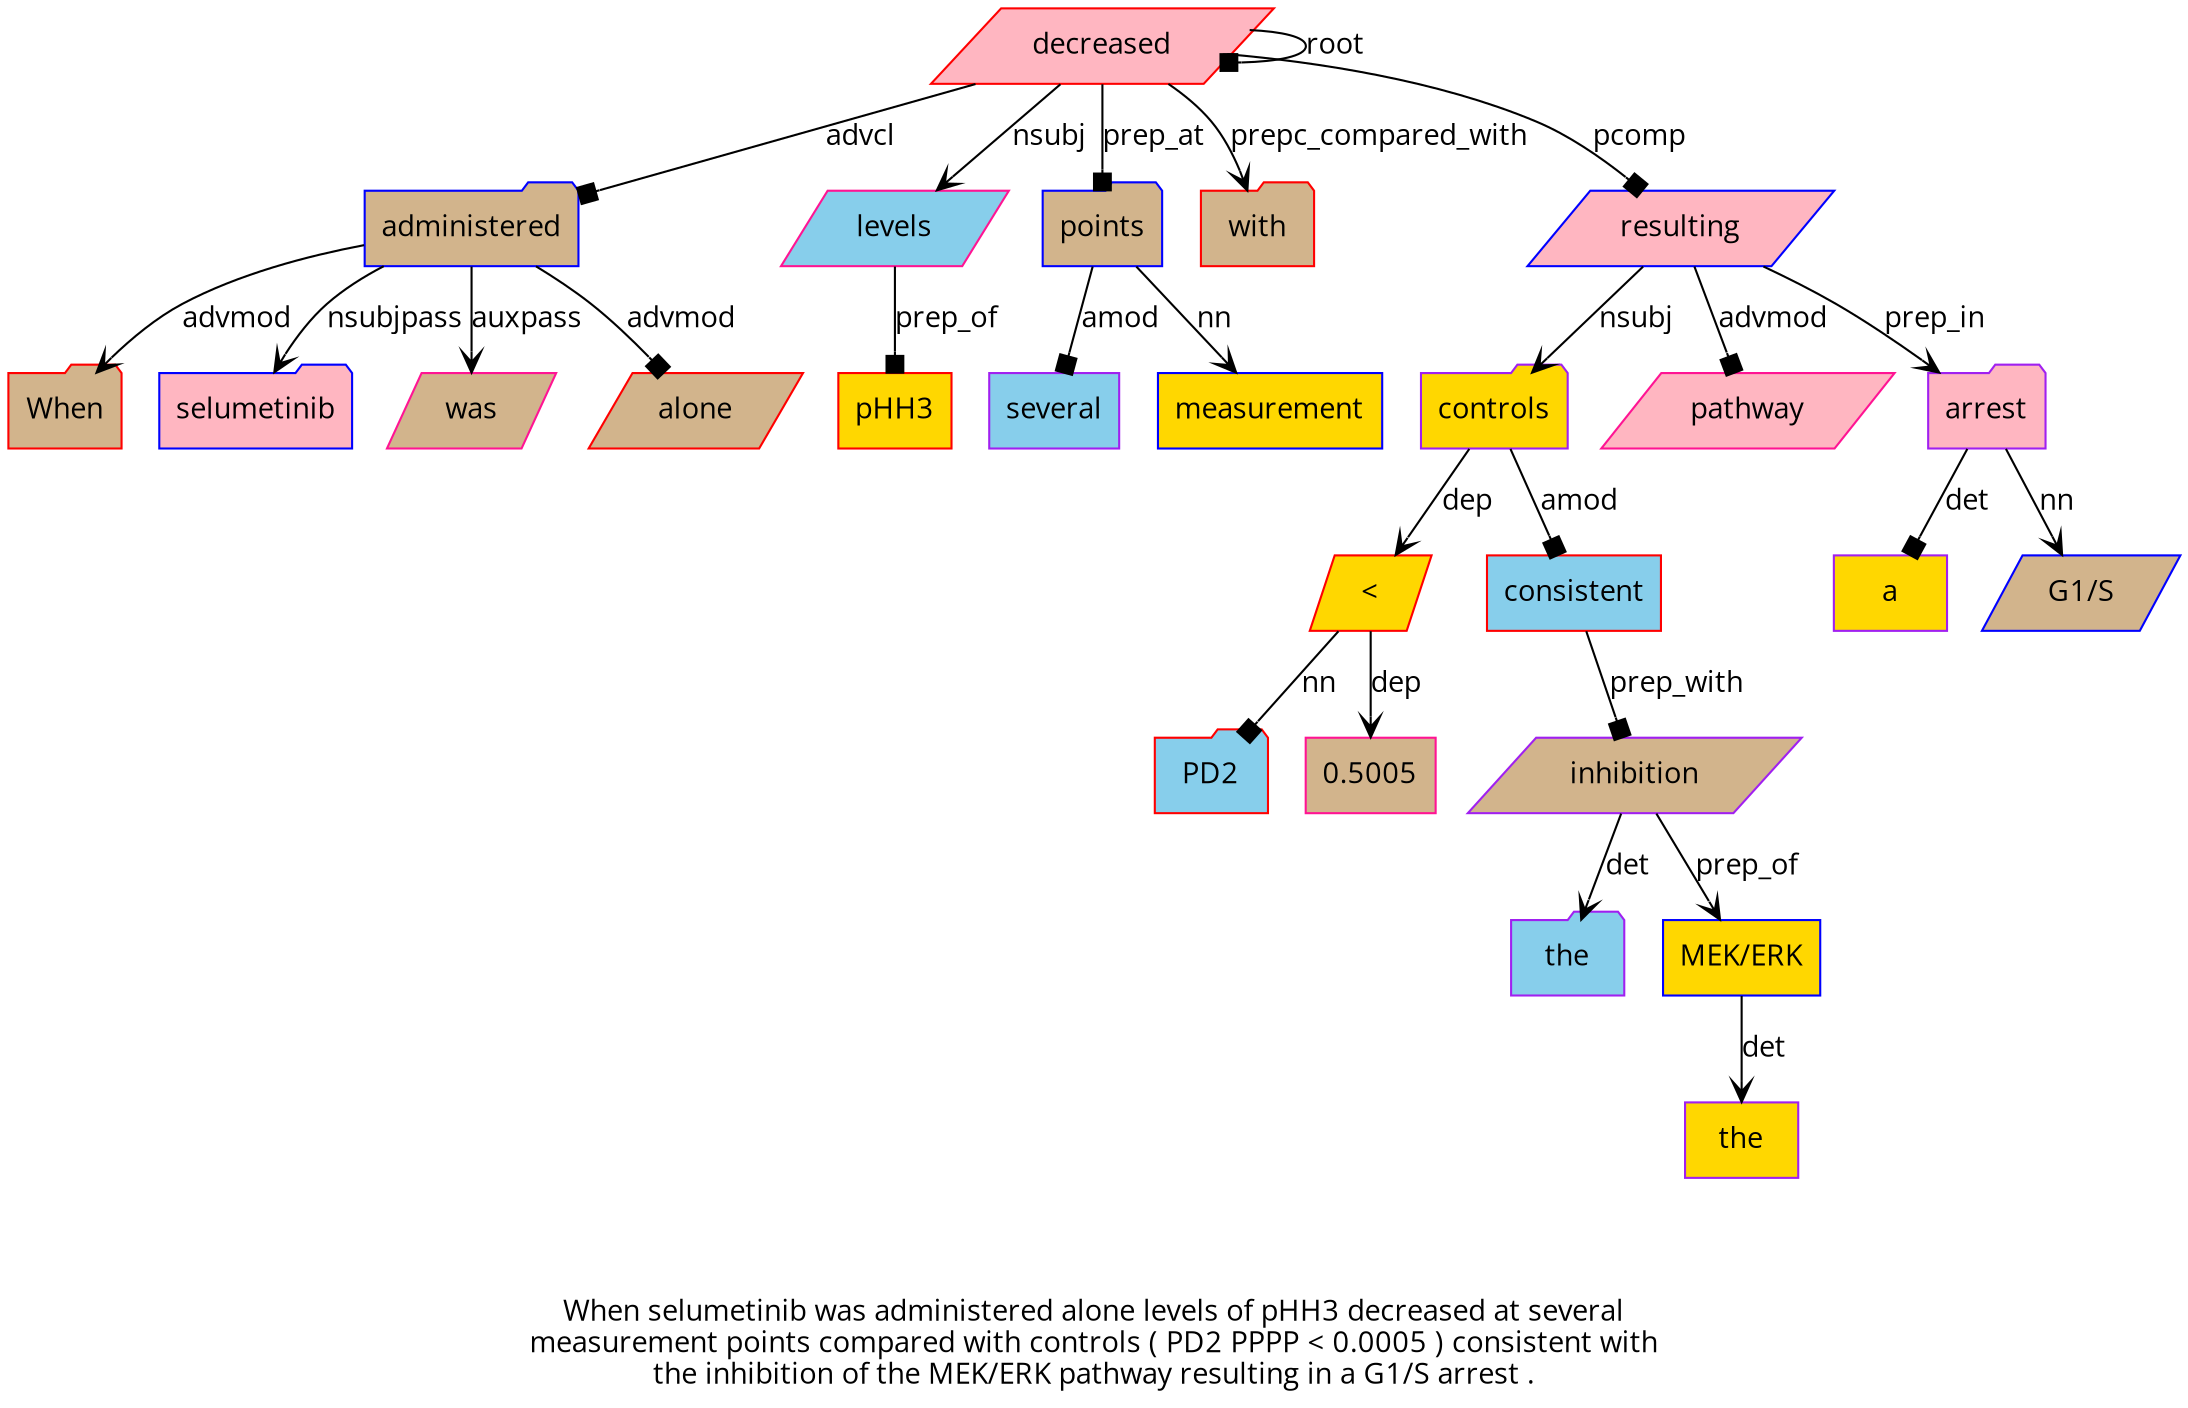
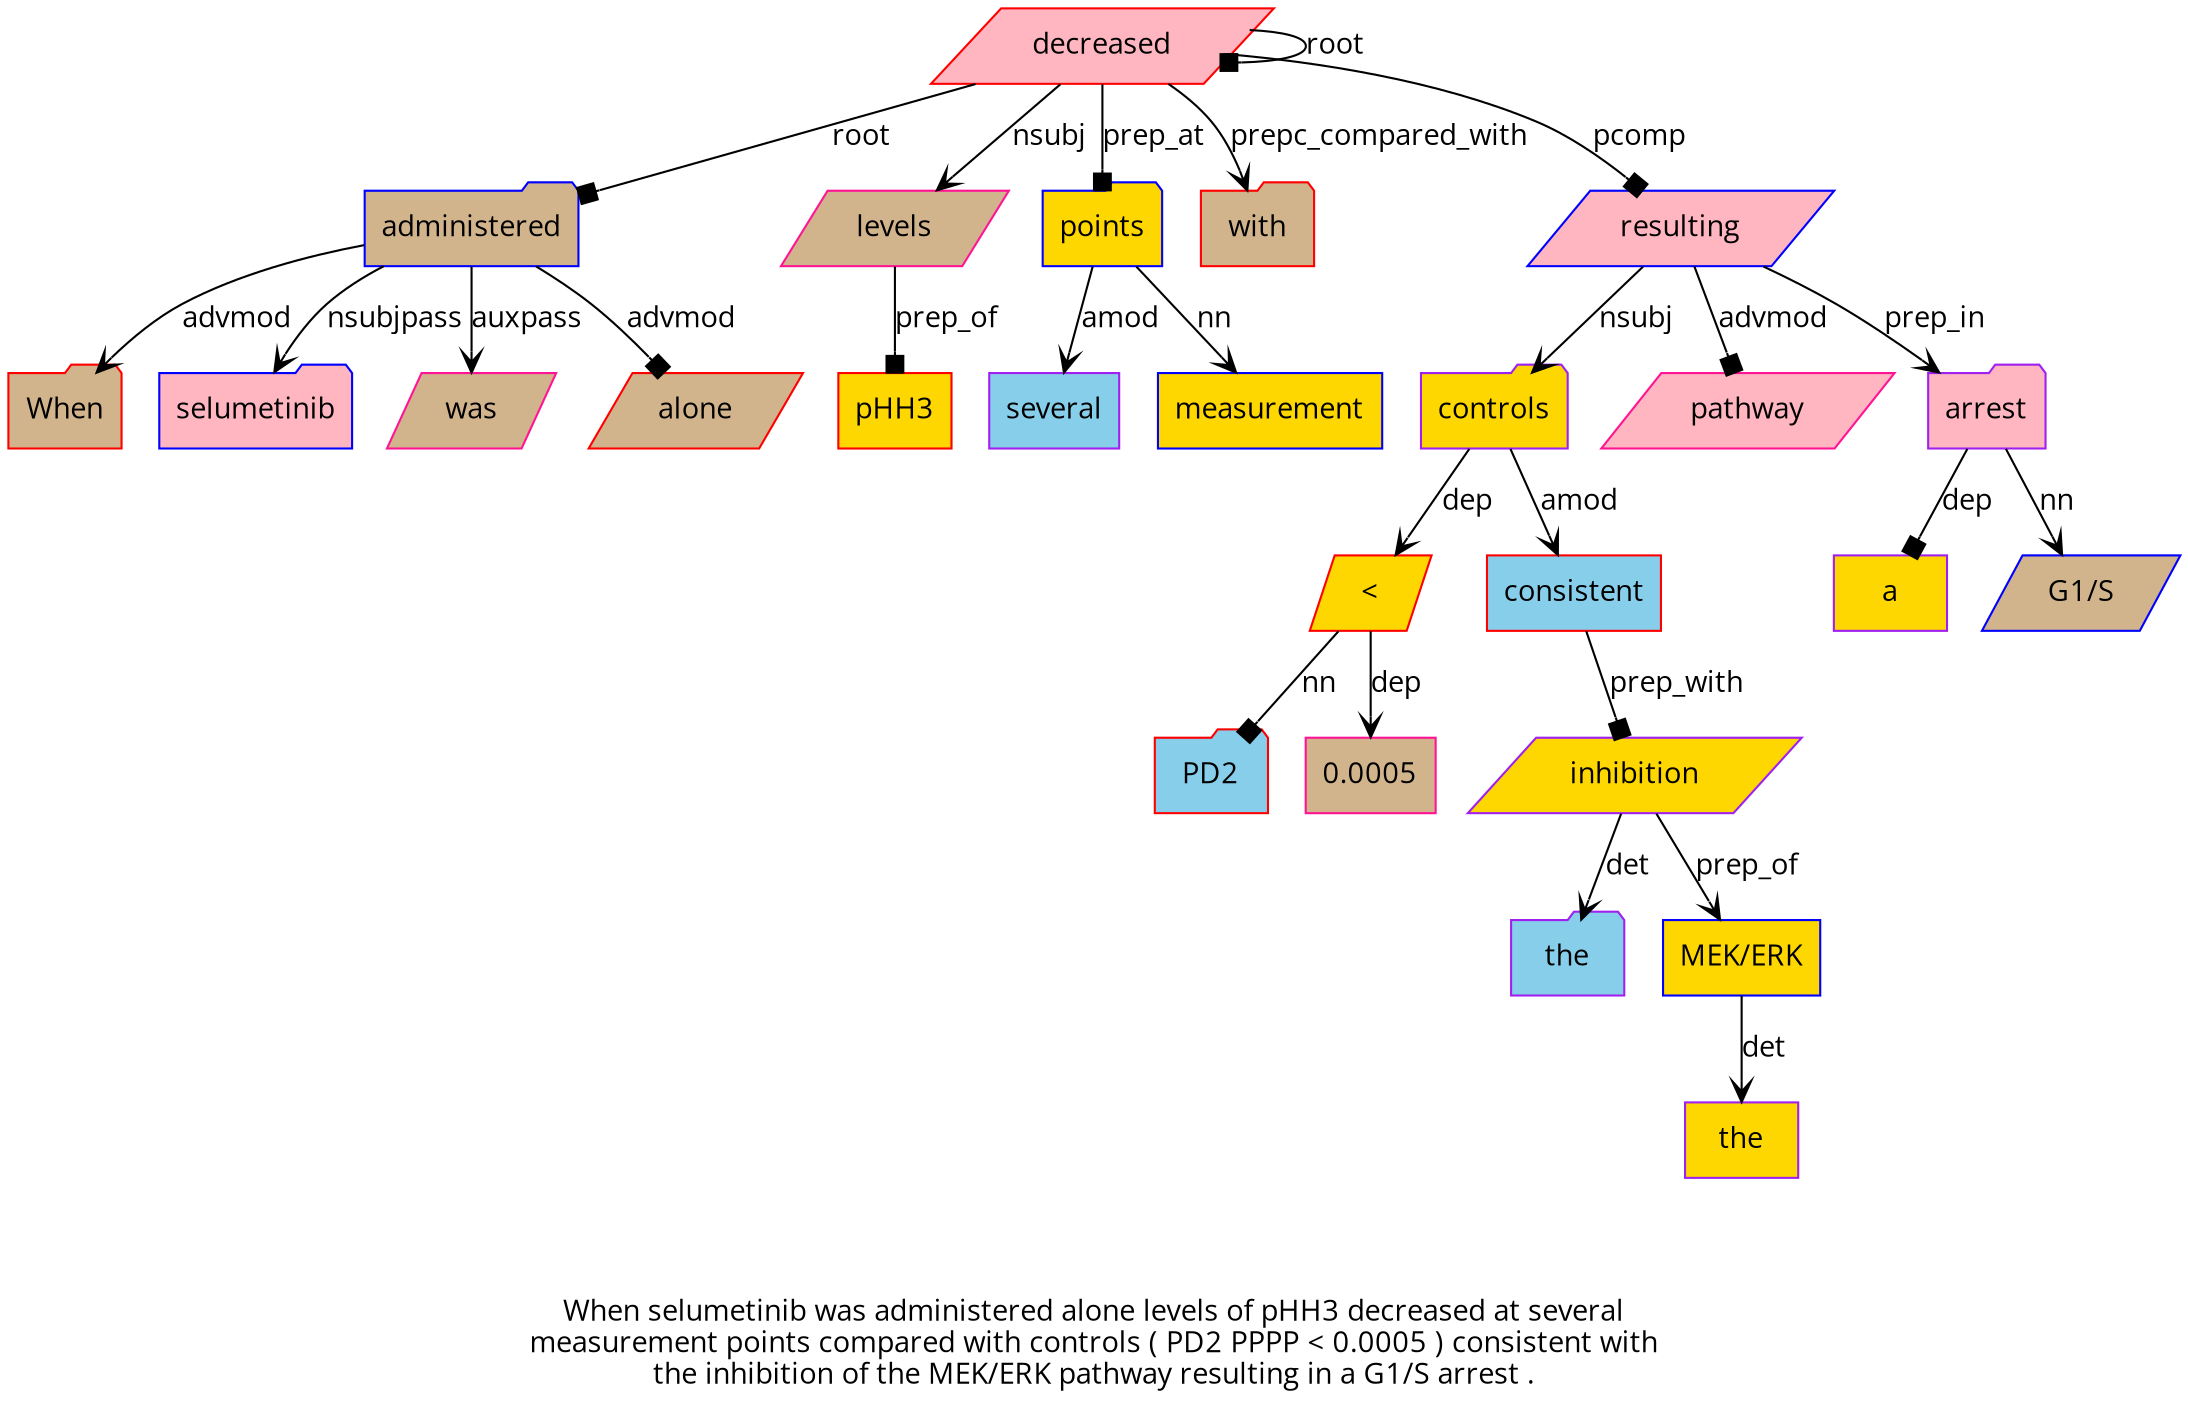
edge "decreased" -> "administered": label "advcl" -> "root"
node "levels": fillcolor skyblue -> tan
node "points": fillcolor tan -> gold
edge "points" -> "several": arrowhead box -> vee
edge "controls" -> "consistent": arrowhead box -> vee
edge "arrest" -> "a": label "det" -> "dep"
node "0.5005": label "0.5005" -> "0.0005"
node "inhibition": fillcolor tan -> gold
